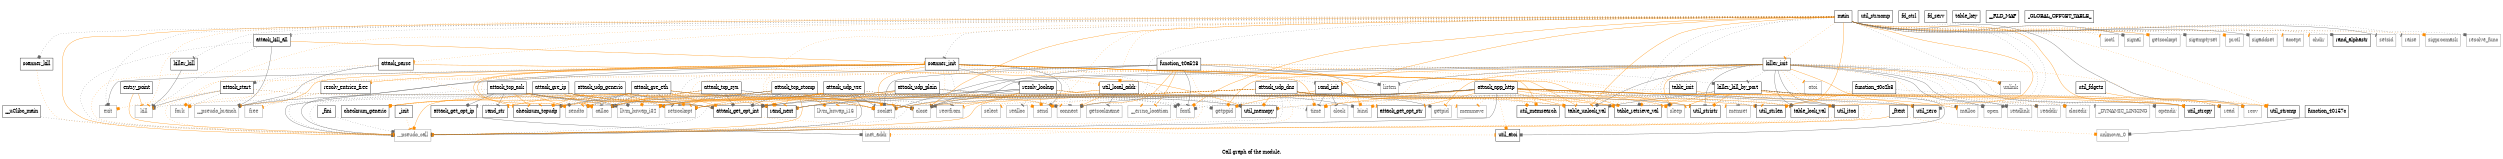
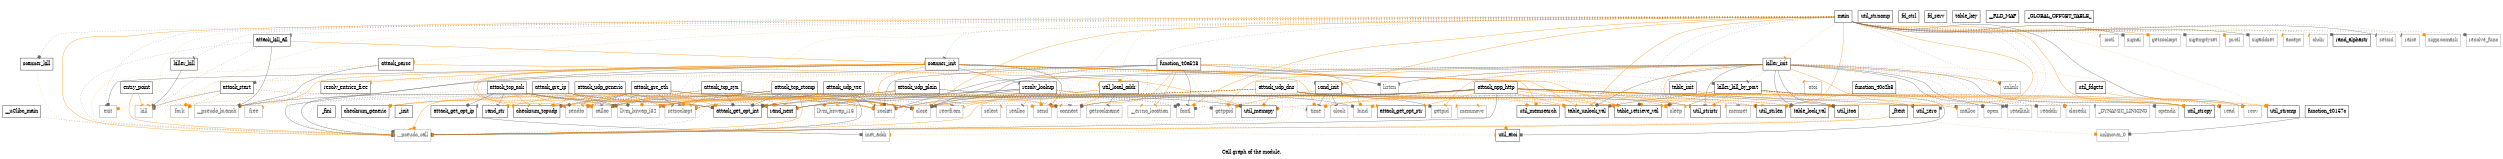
edge "killer_init" -> "time": arrowhead box -> tee
node "attack_udp_dns": color black -> gray50
edge "attack_app_http" -> "setsockopt": style solid -> dotted
